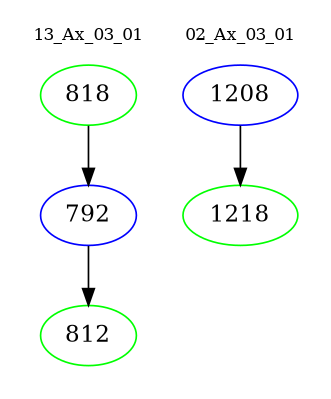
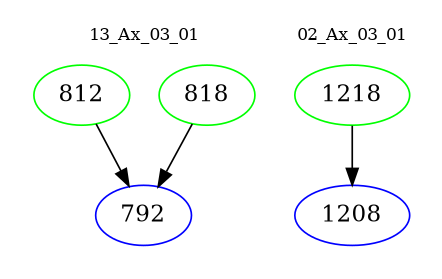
edge "1208" -> "1218": reversed
edge "792" -> "812": reversed
